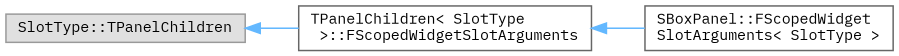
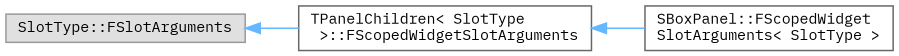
node "SlotType::TPanelChildren": label "SlotType::TPanelChildren" -> "SlotType::FSlotArguments"
